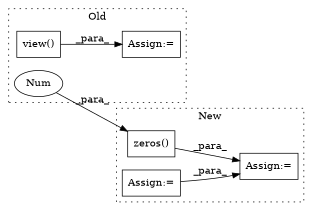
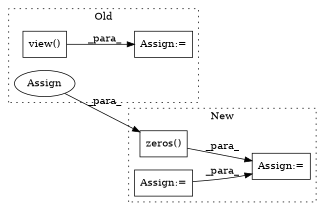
node "Num": label "Num" -> "Assign"
